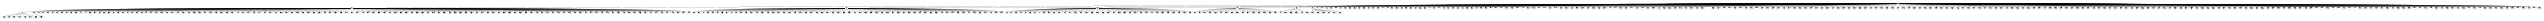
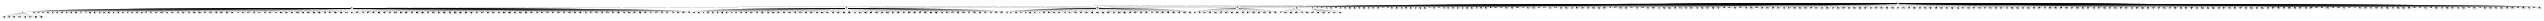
node "n184": added
